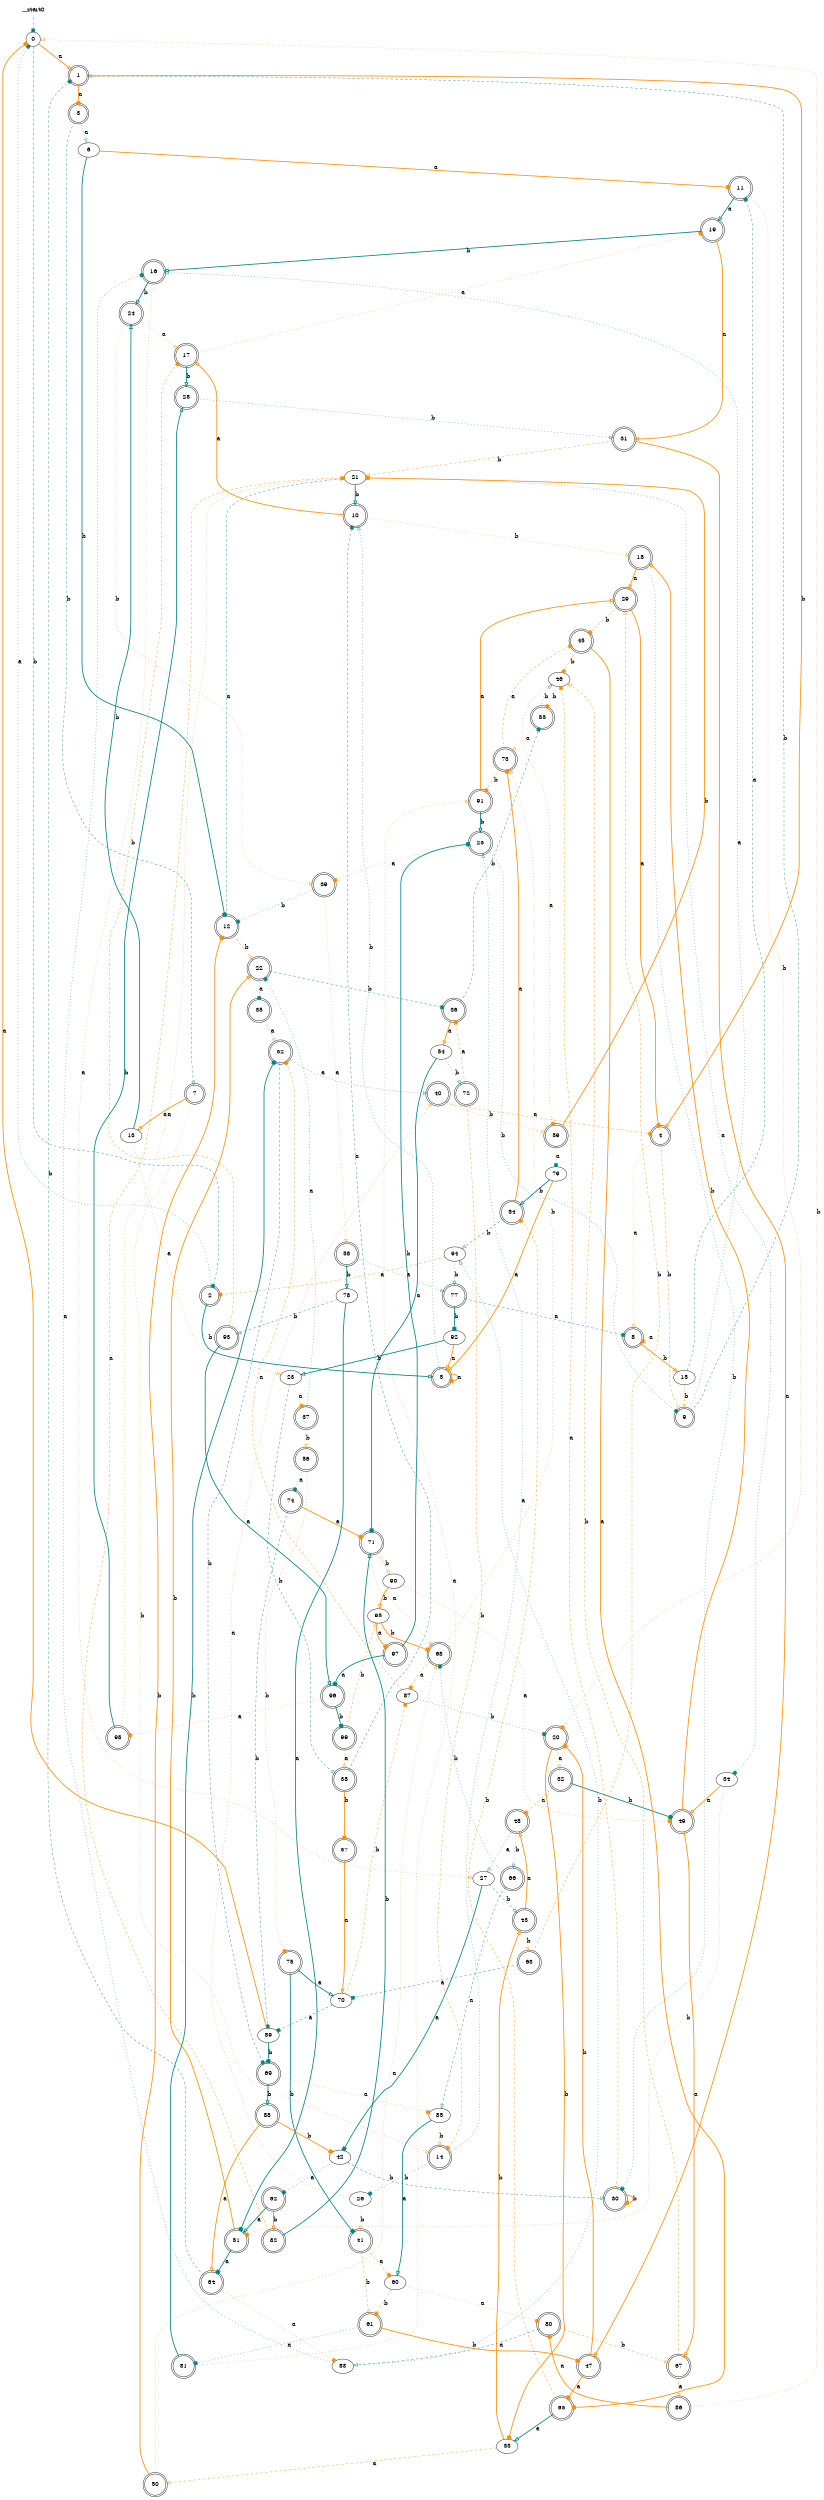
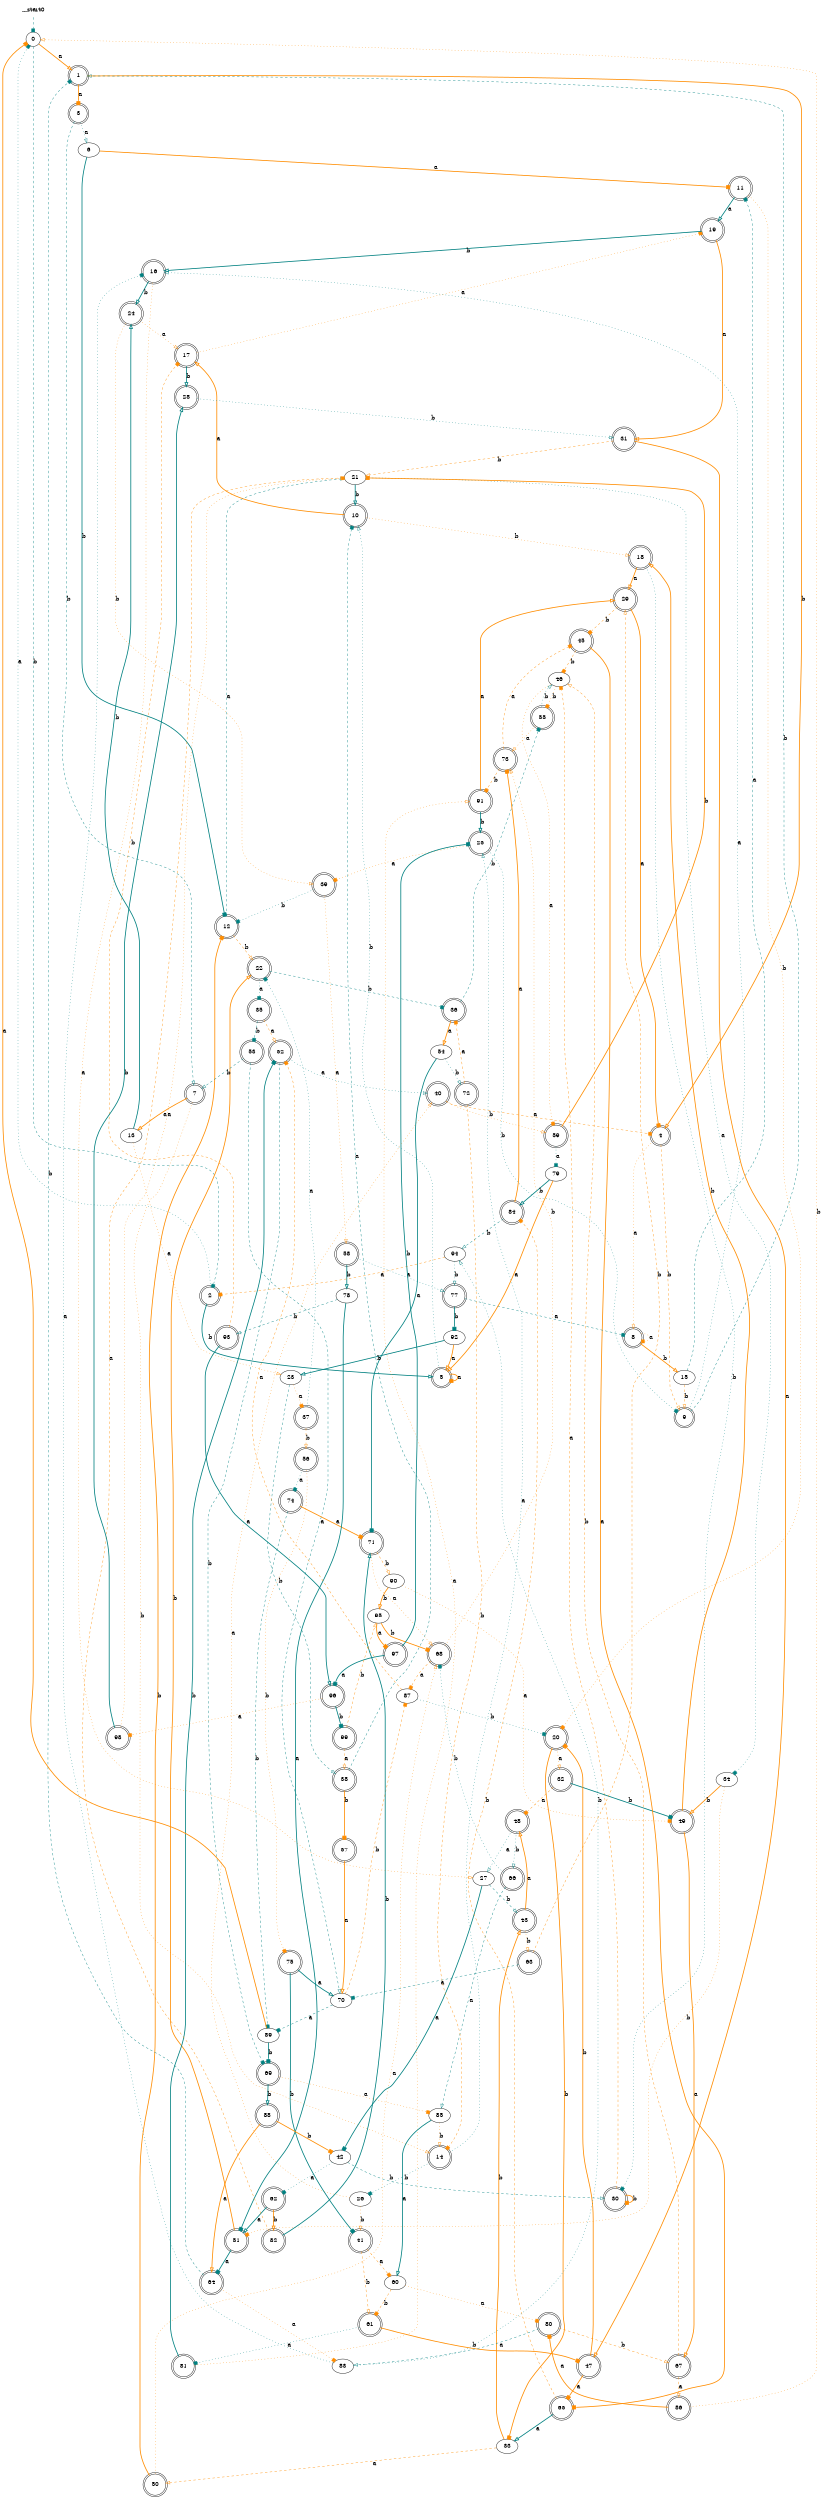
node "53": added
edge "34" -> "49": label "a" -> "b"
